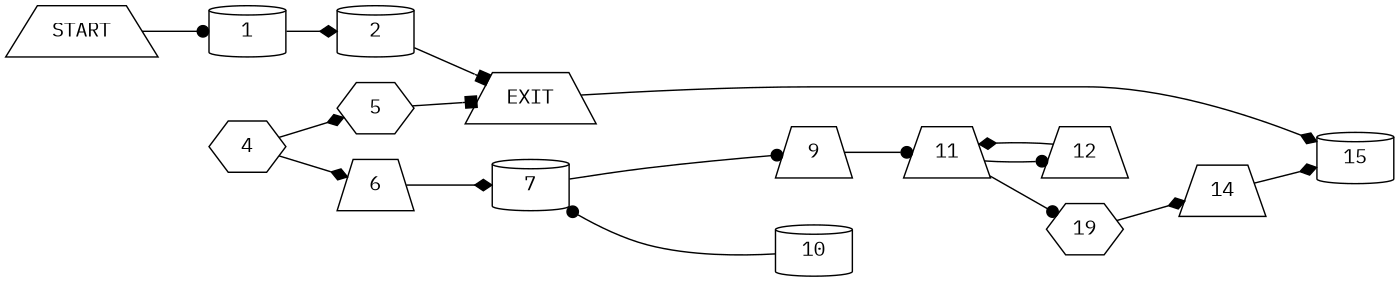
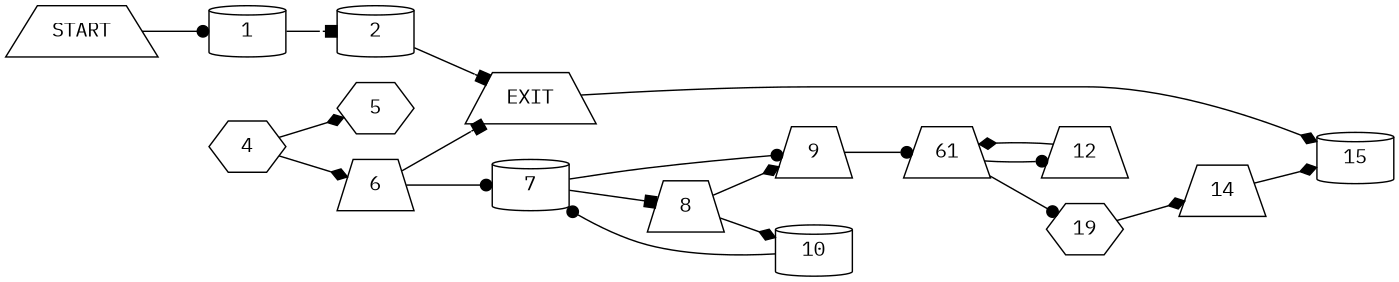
edge "1" -> "2": arrowhead diamond -> box
edge "5" -> "EXIT": now "6" -> "EXIT"
node "11": label "11" -> "61"
edge "6" -> "7": arrowhead diamond -> dot
node "8": added
